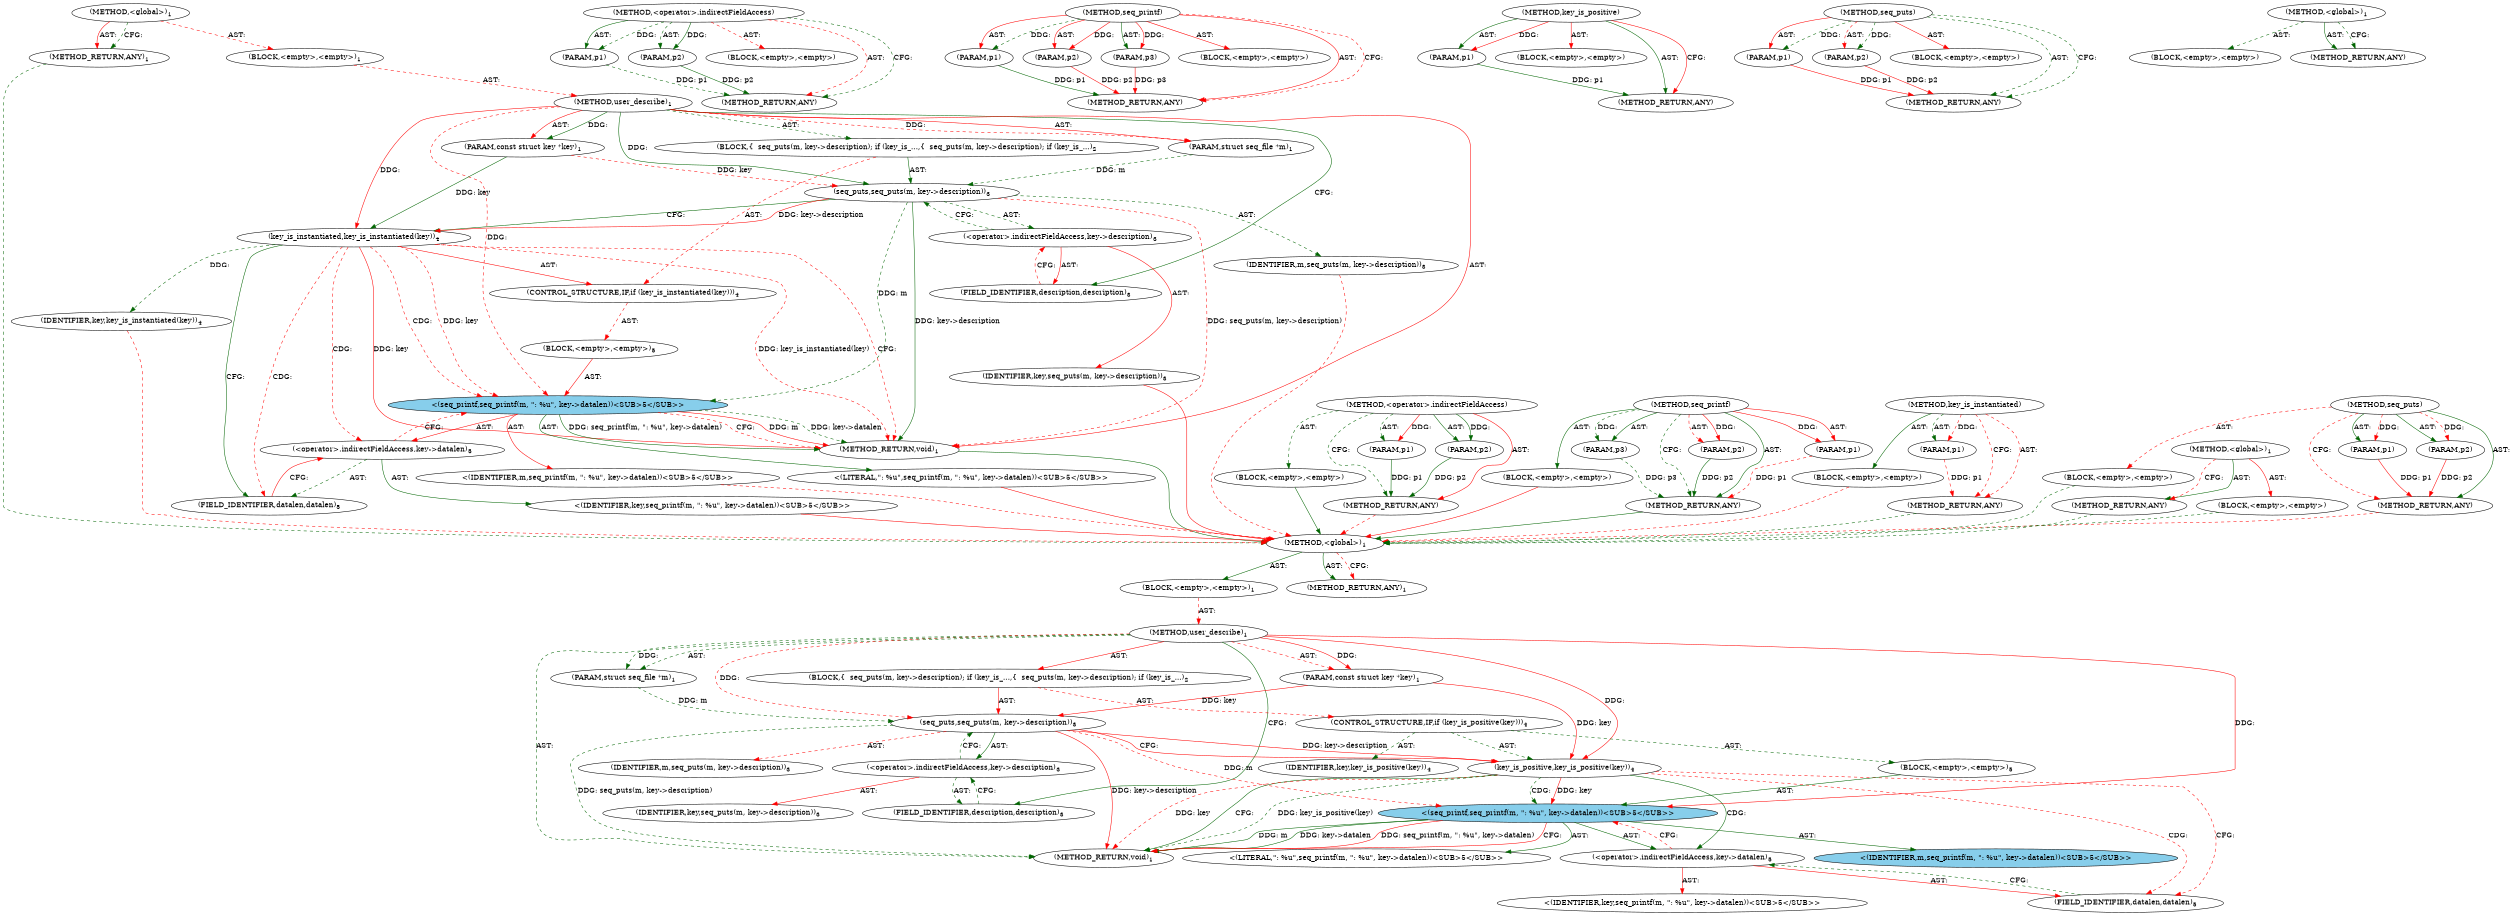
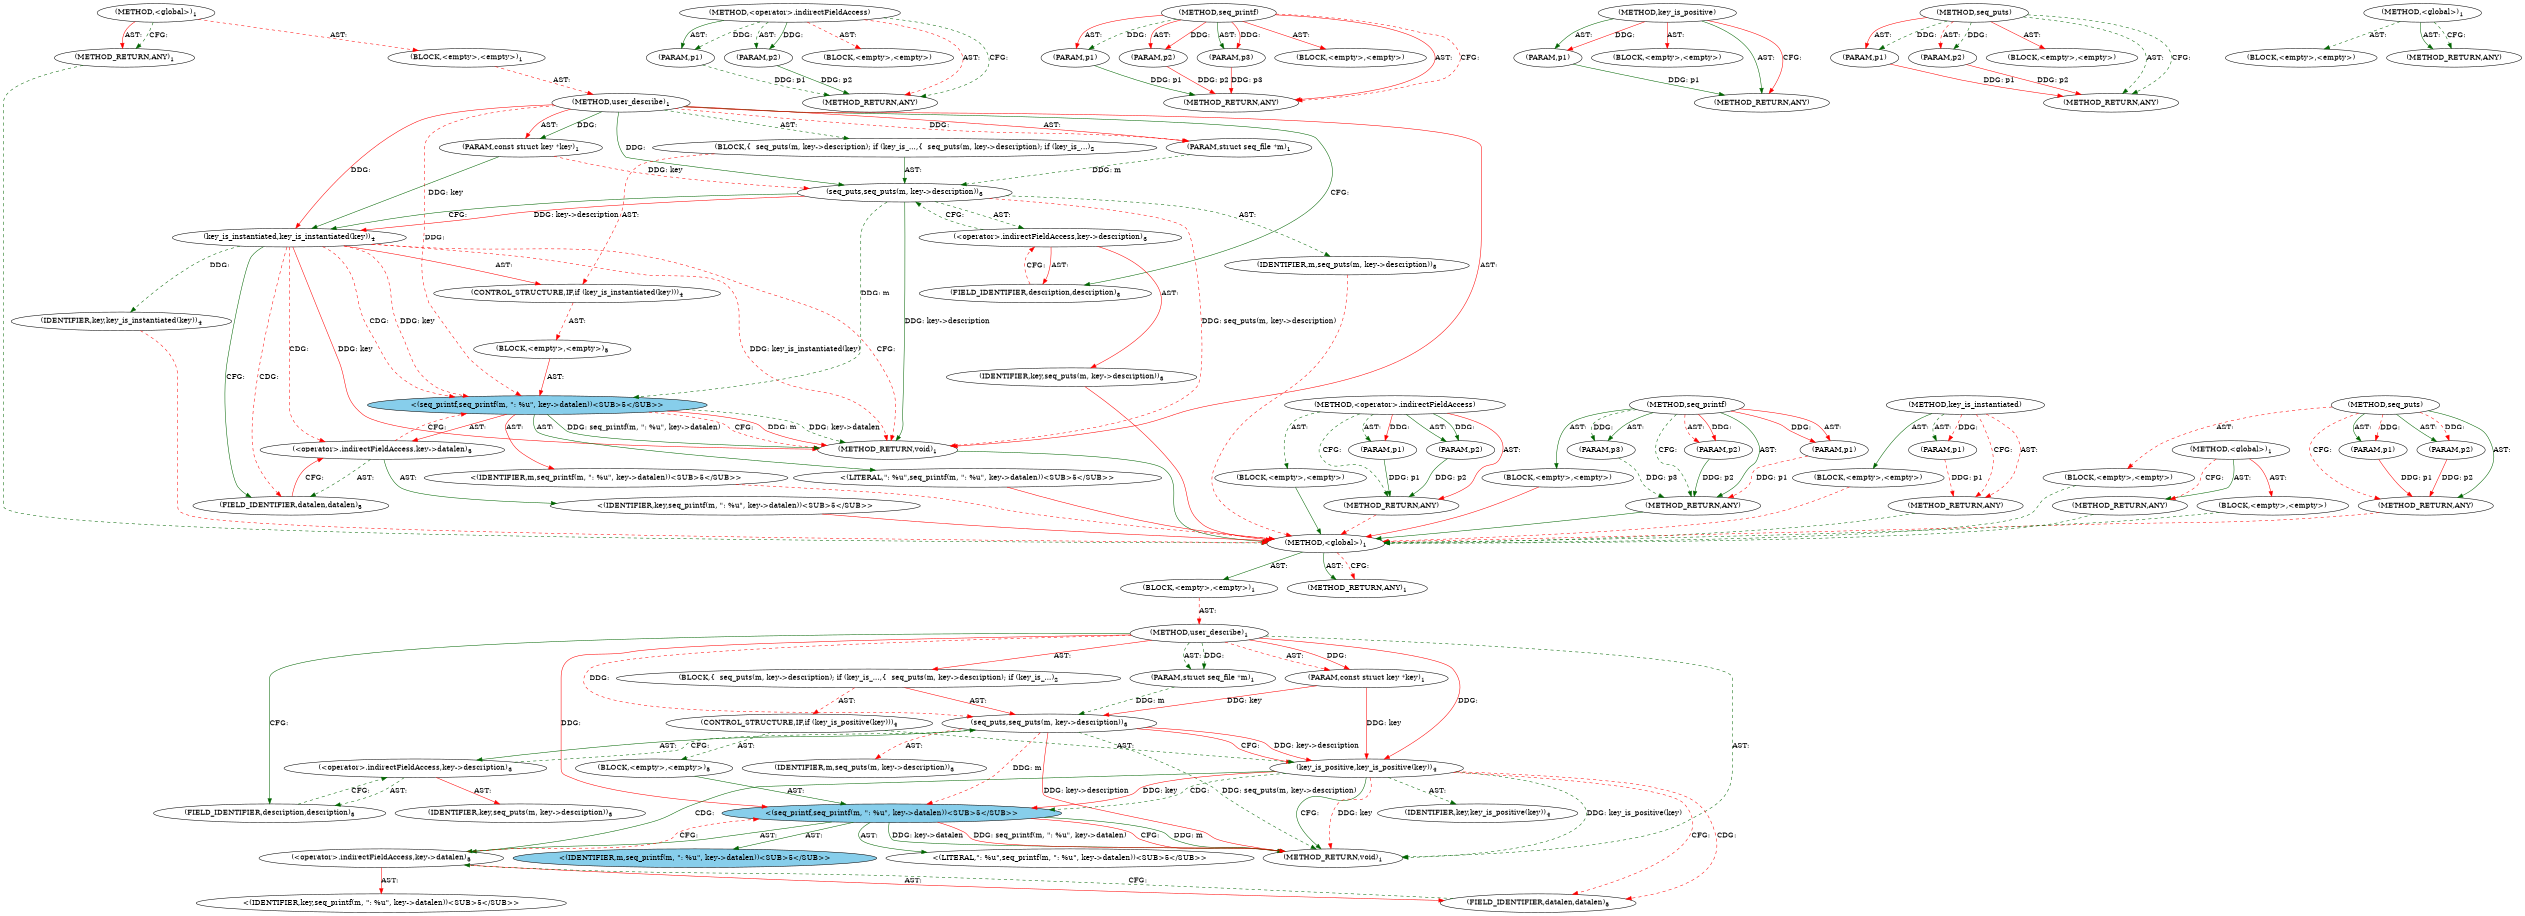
edge "(CONTROL_STRUCTURE,IF,if (key_is_positive(key)))" -> "(IDENTIFIER,key,key_is_positive(key))": now "(key_is_positive,key_is_positive(key))" -> "(IDENTIFIER,key,key_is_positive(key))"
